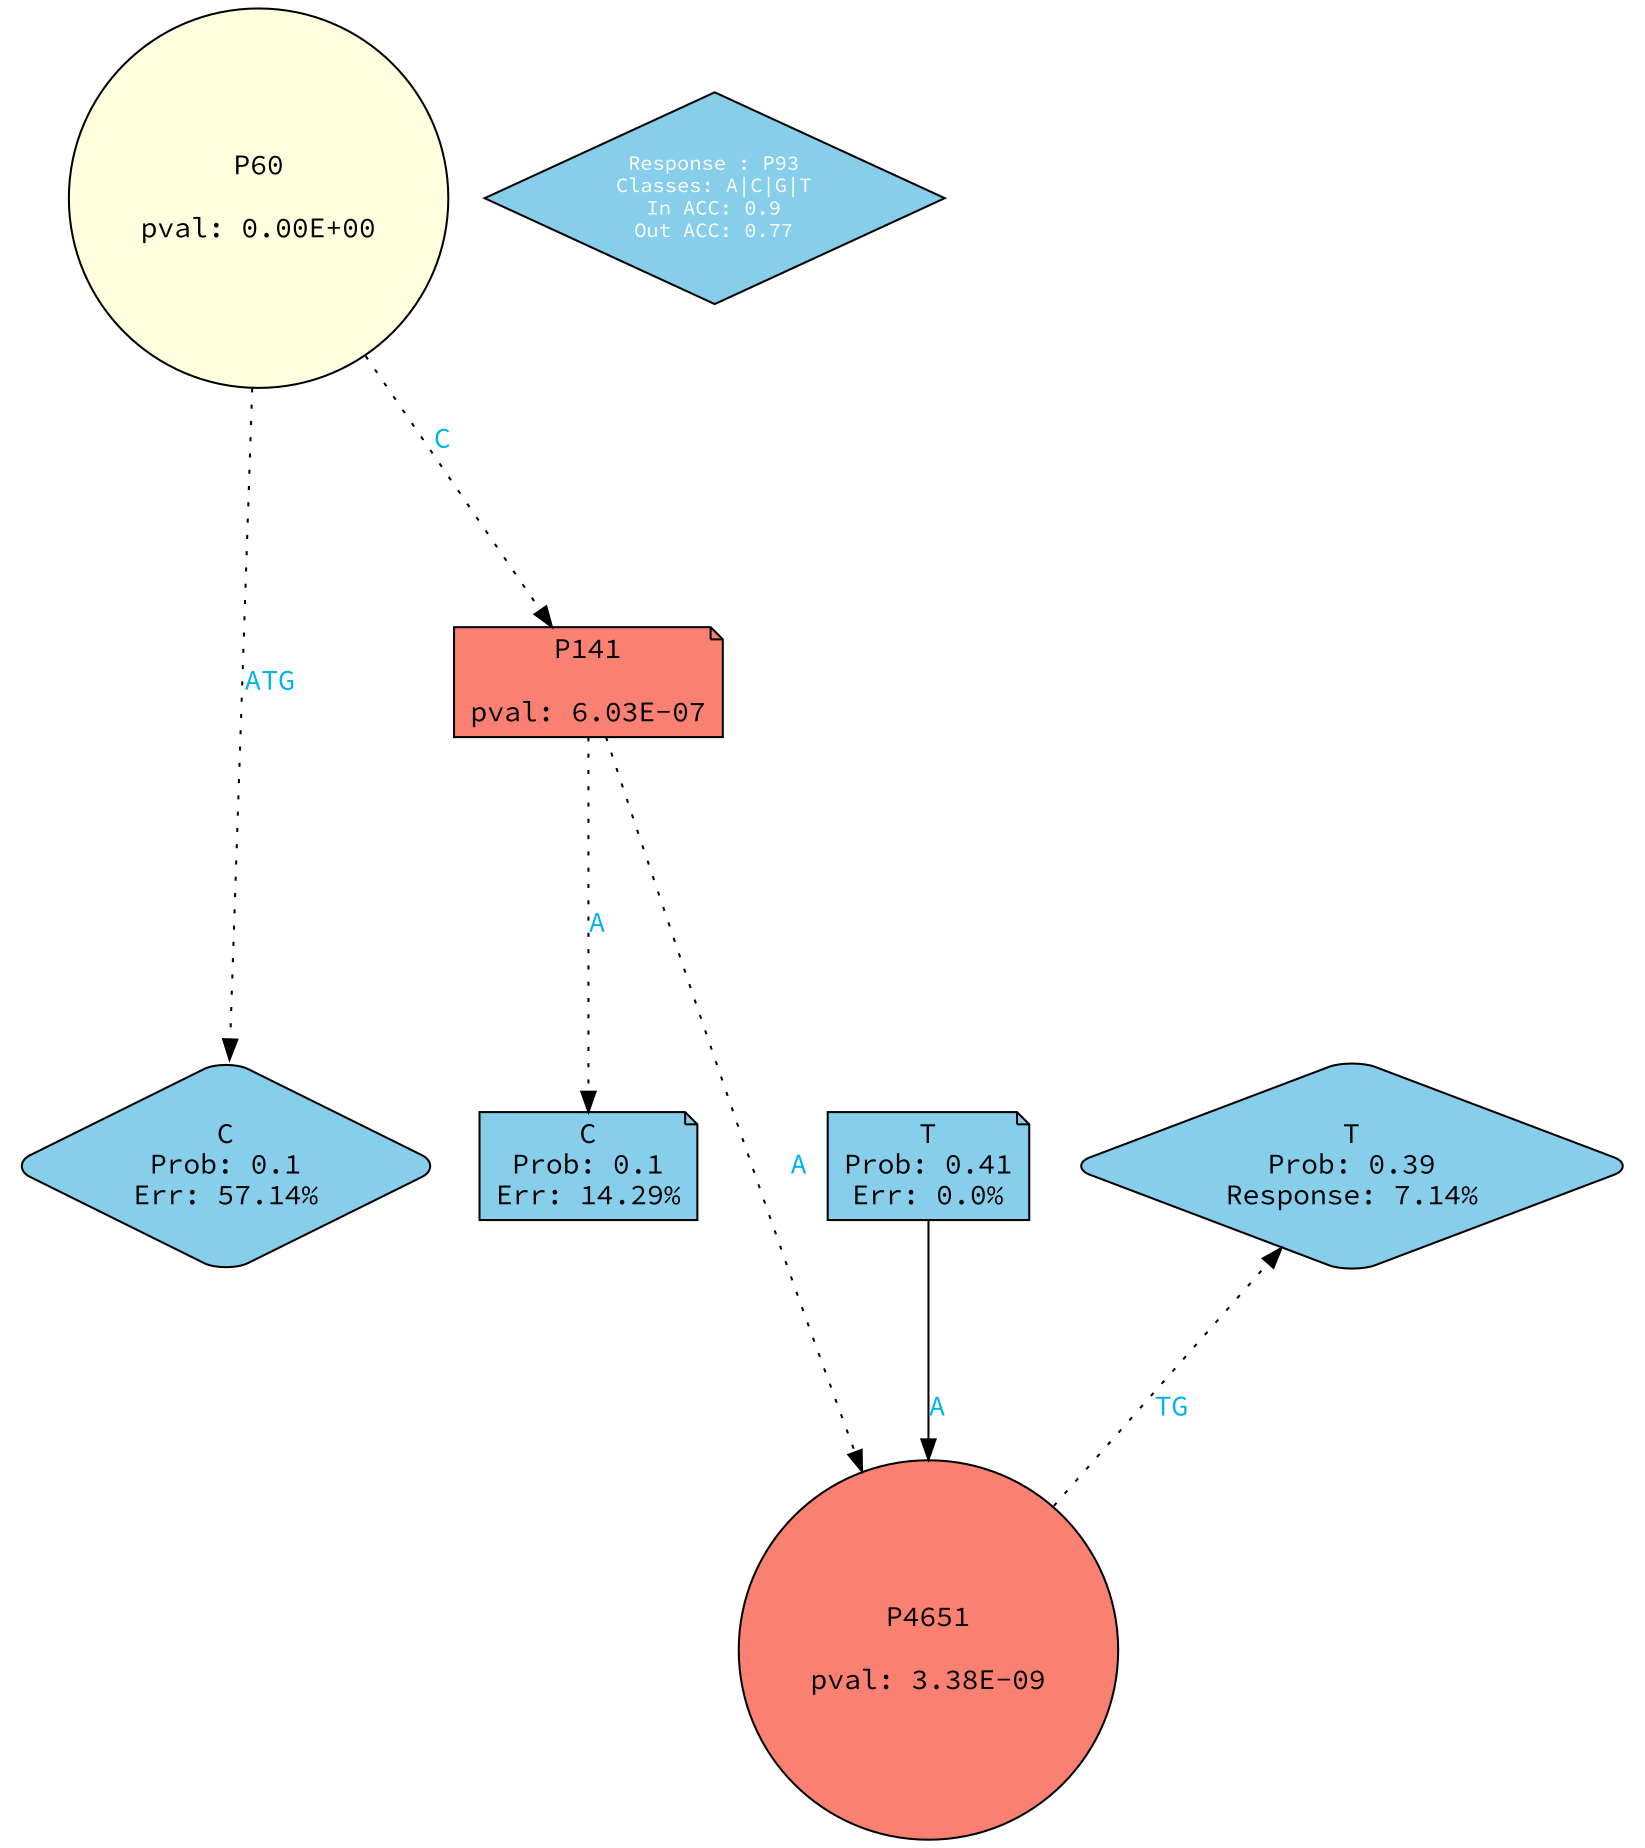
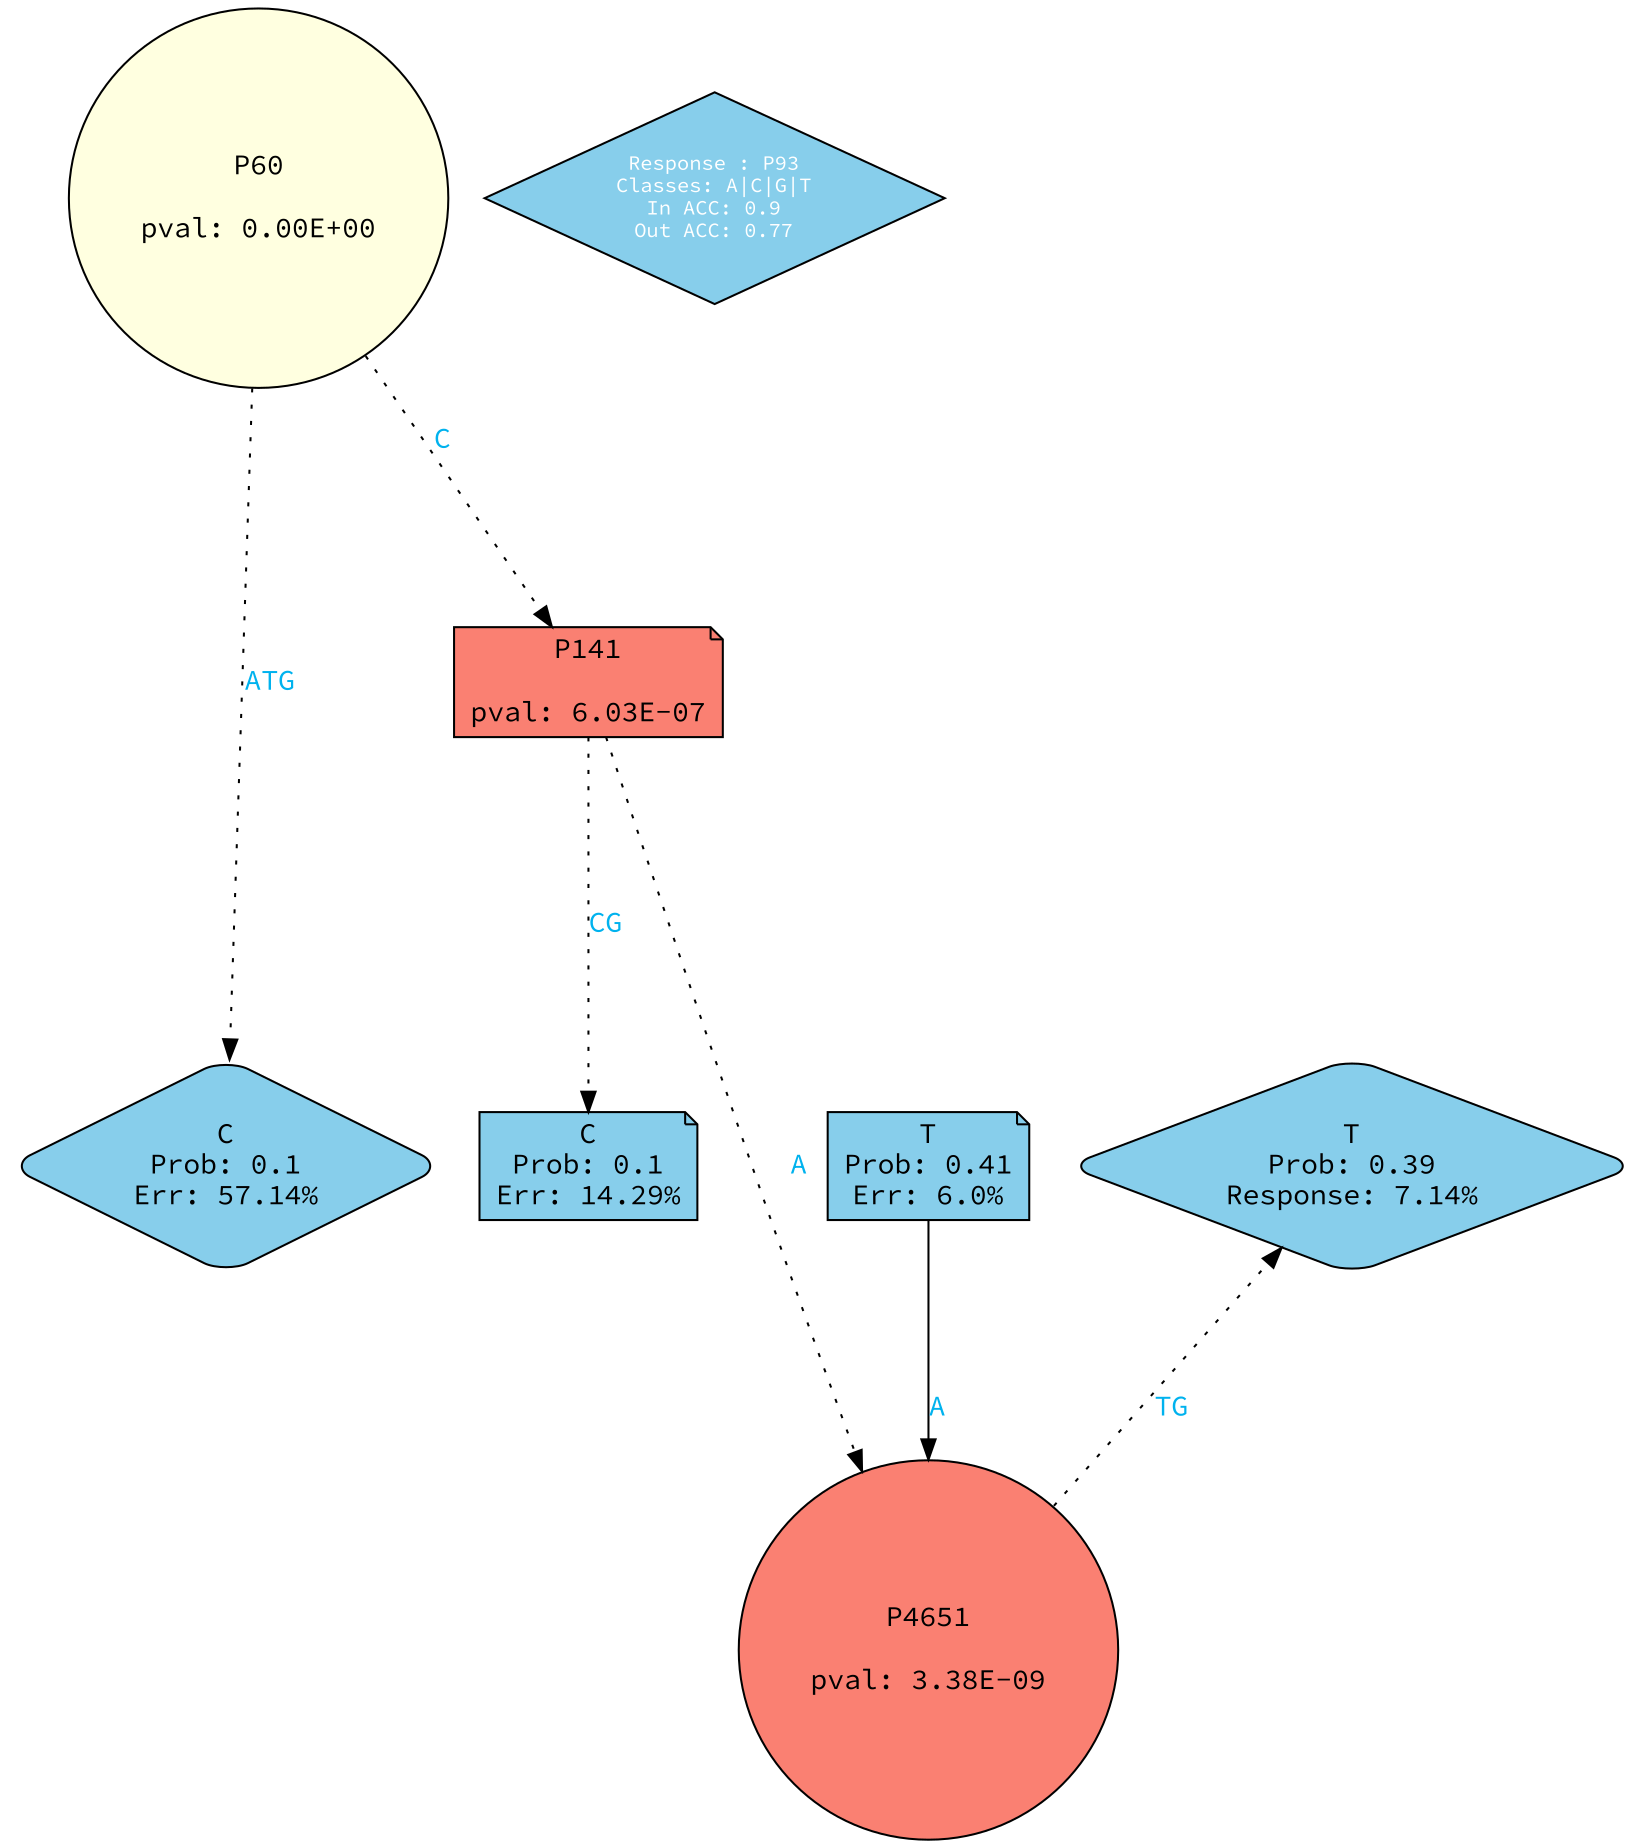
edge "P141 pval: 6.03E-07" -> "C Prob: 0.1 Err: 14.29%": label "A" -> "CG"
node "T Prob: 0.41 Err: 0.0%": label "T Prob: 0.41 Err: 0.0%" -> "T Prob: 0.41 Err: 6.0%"
